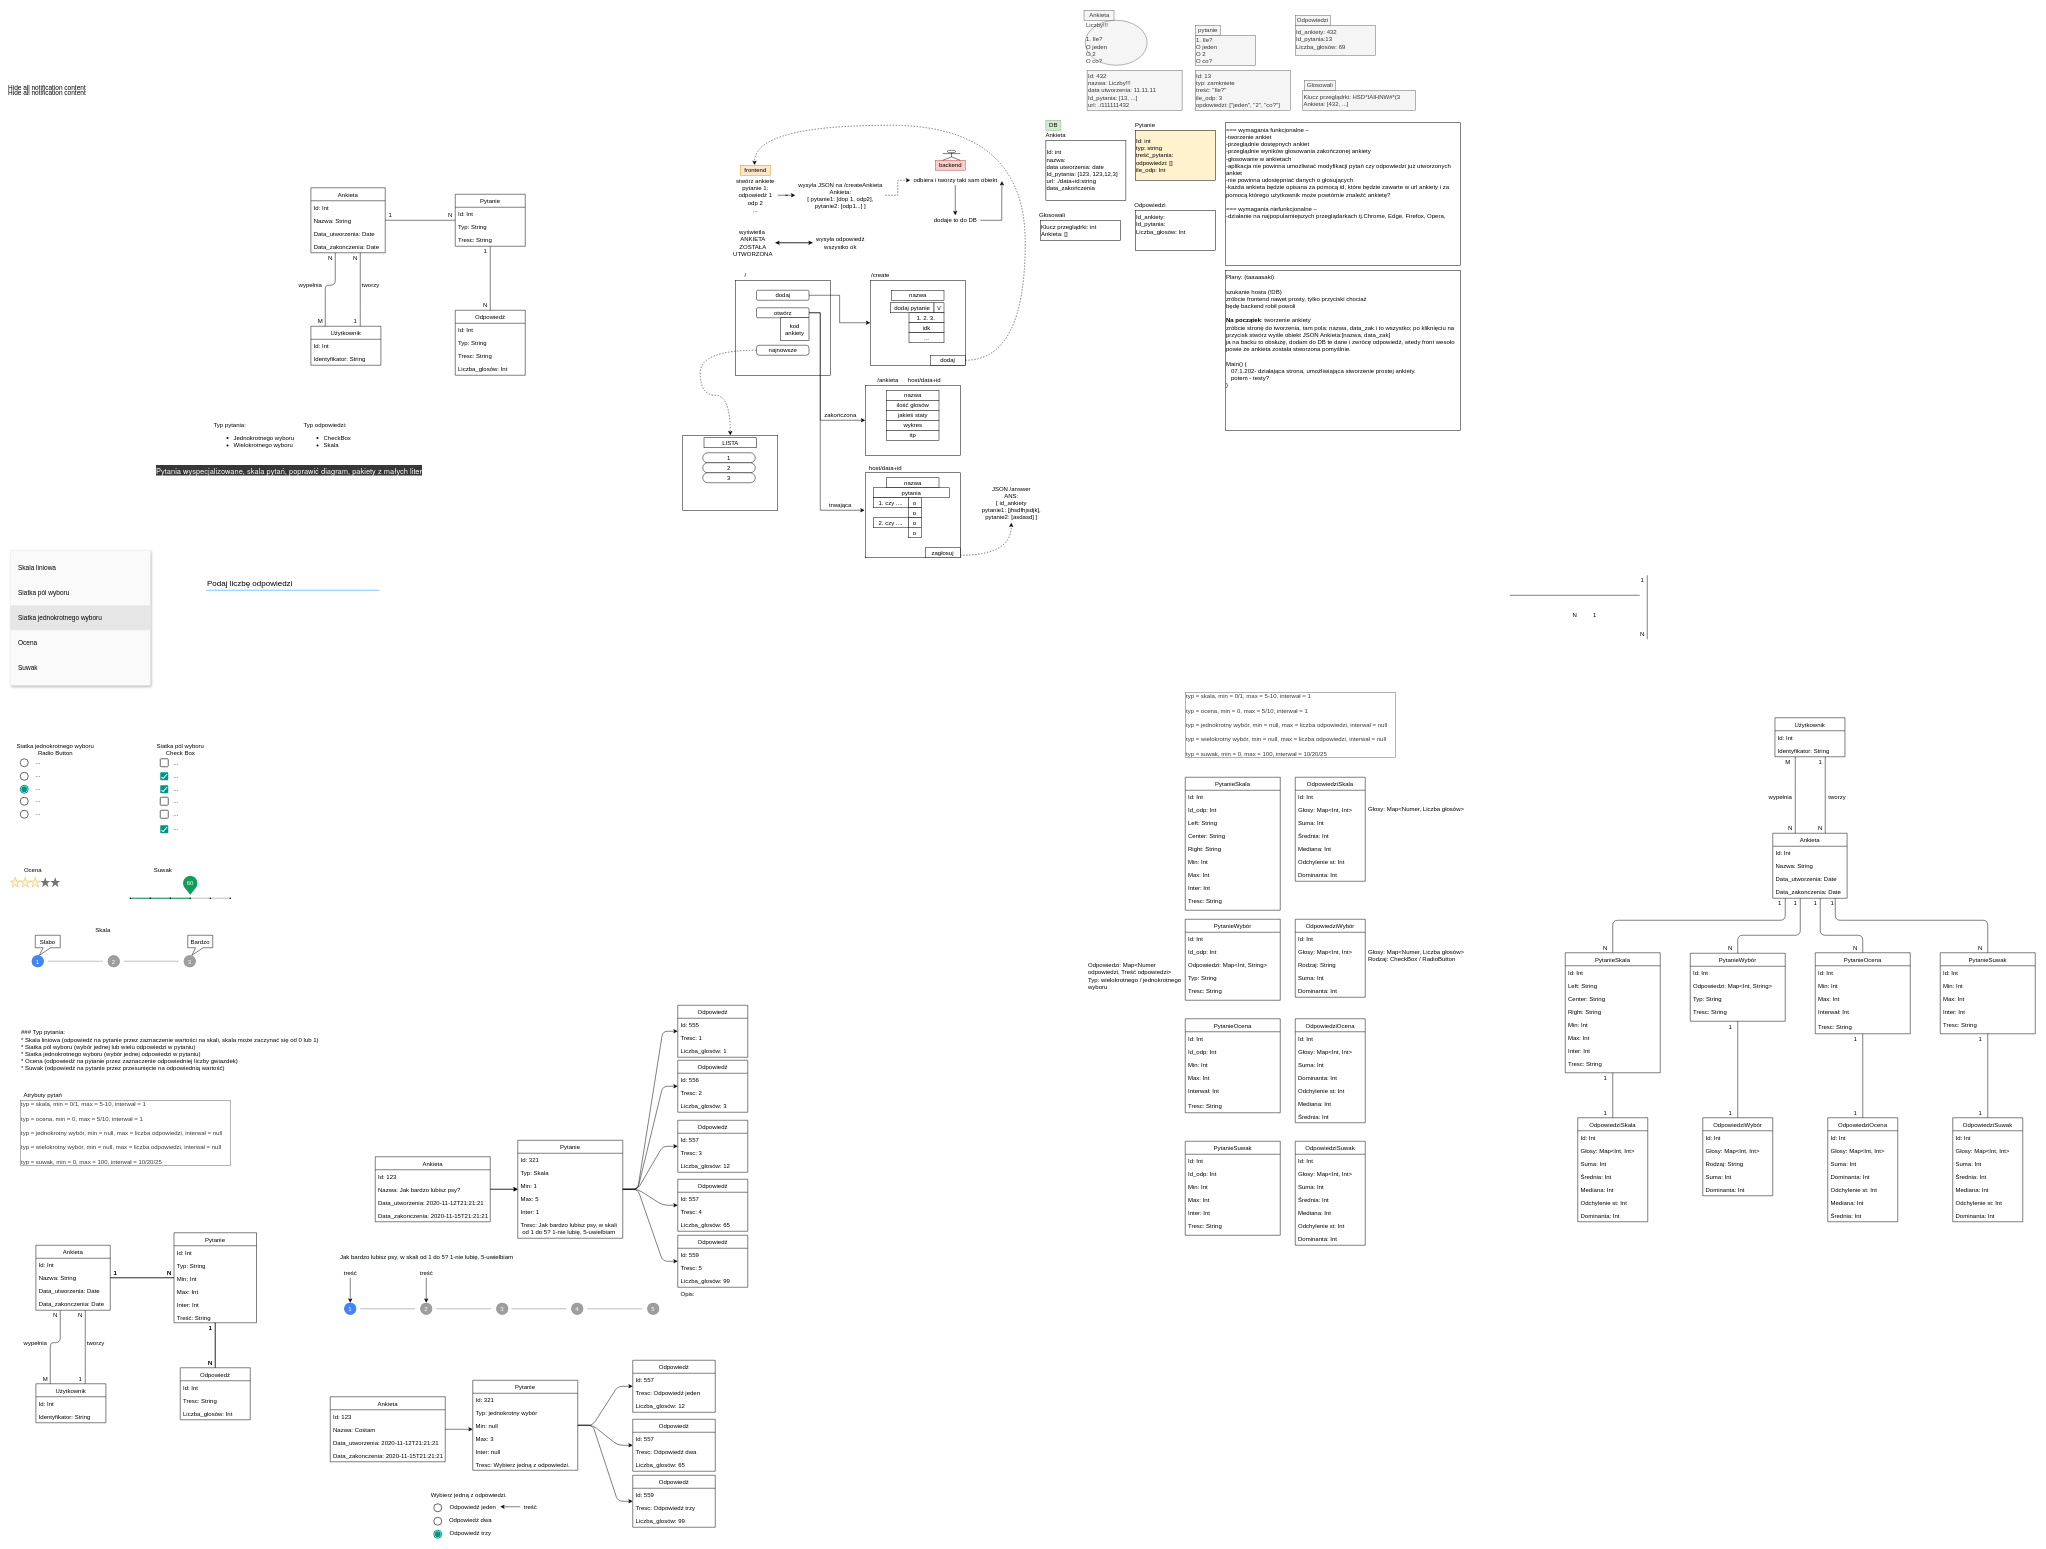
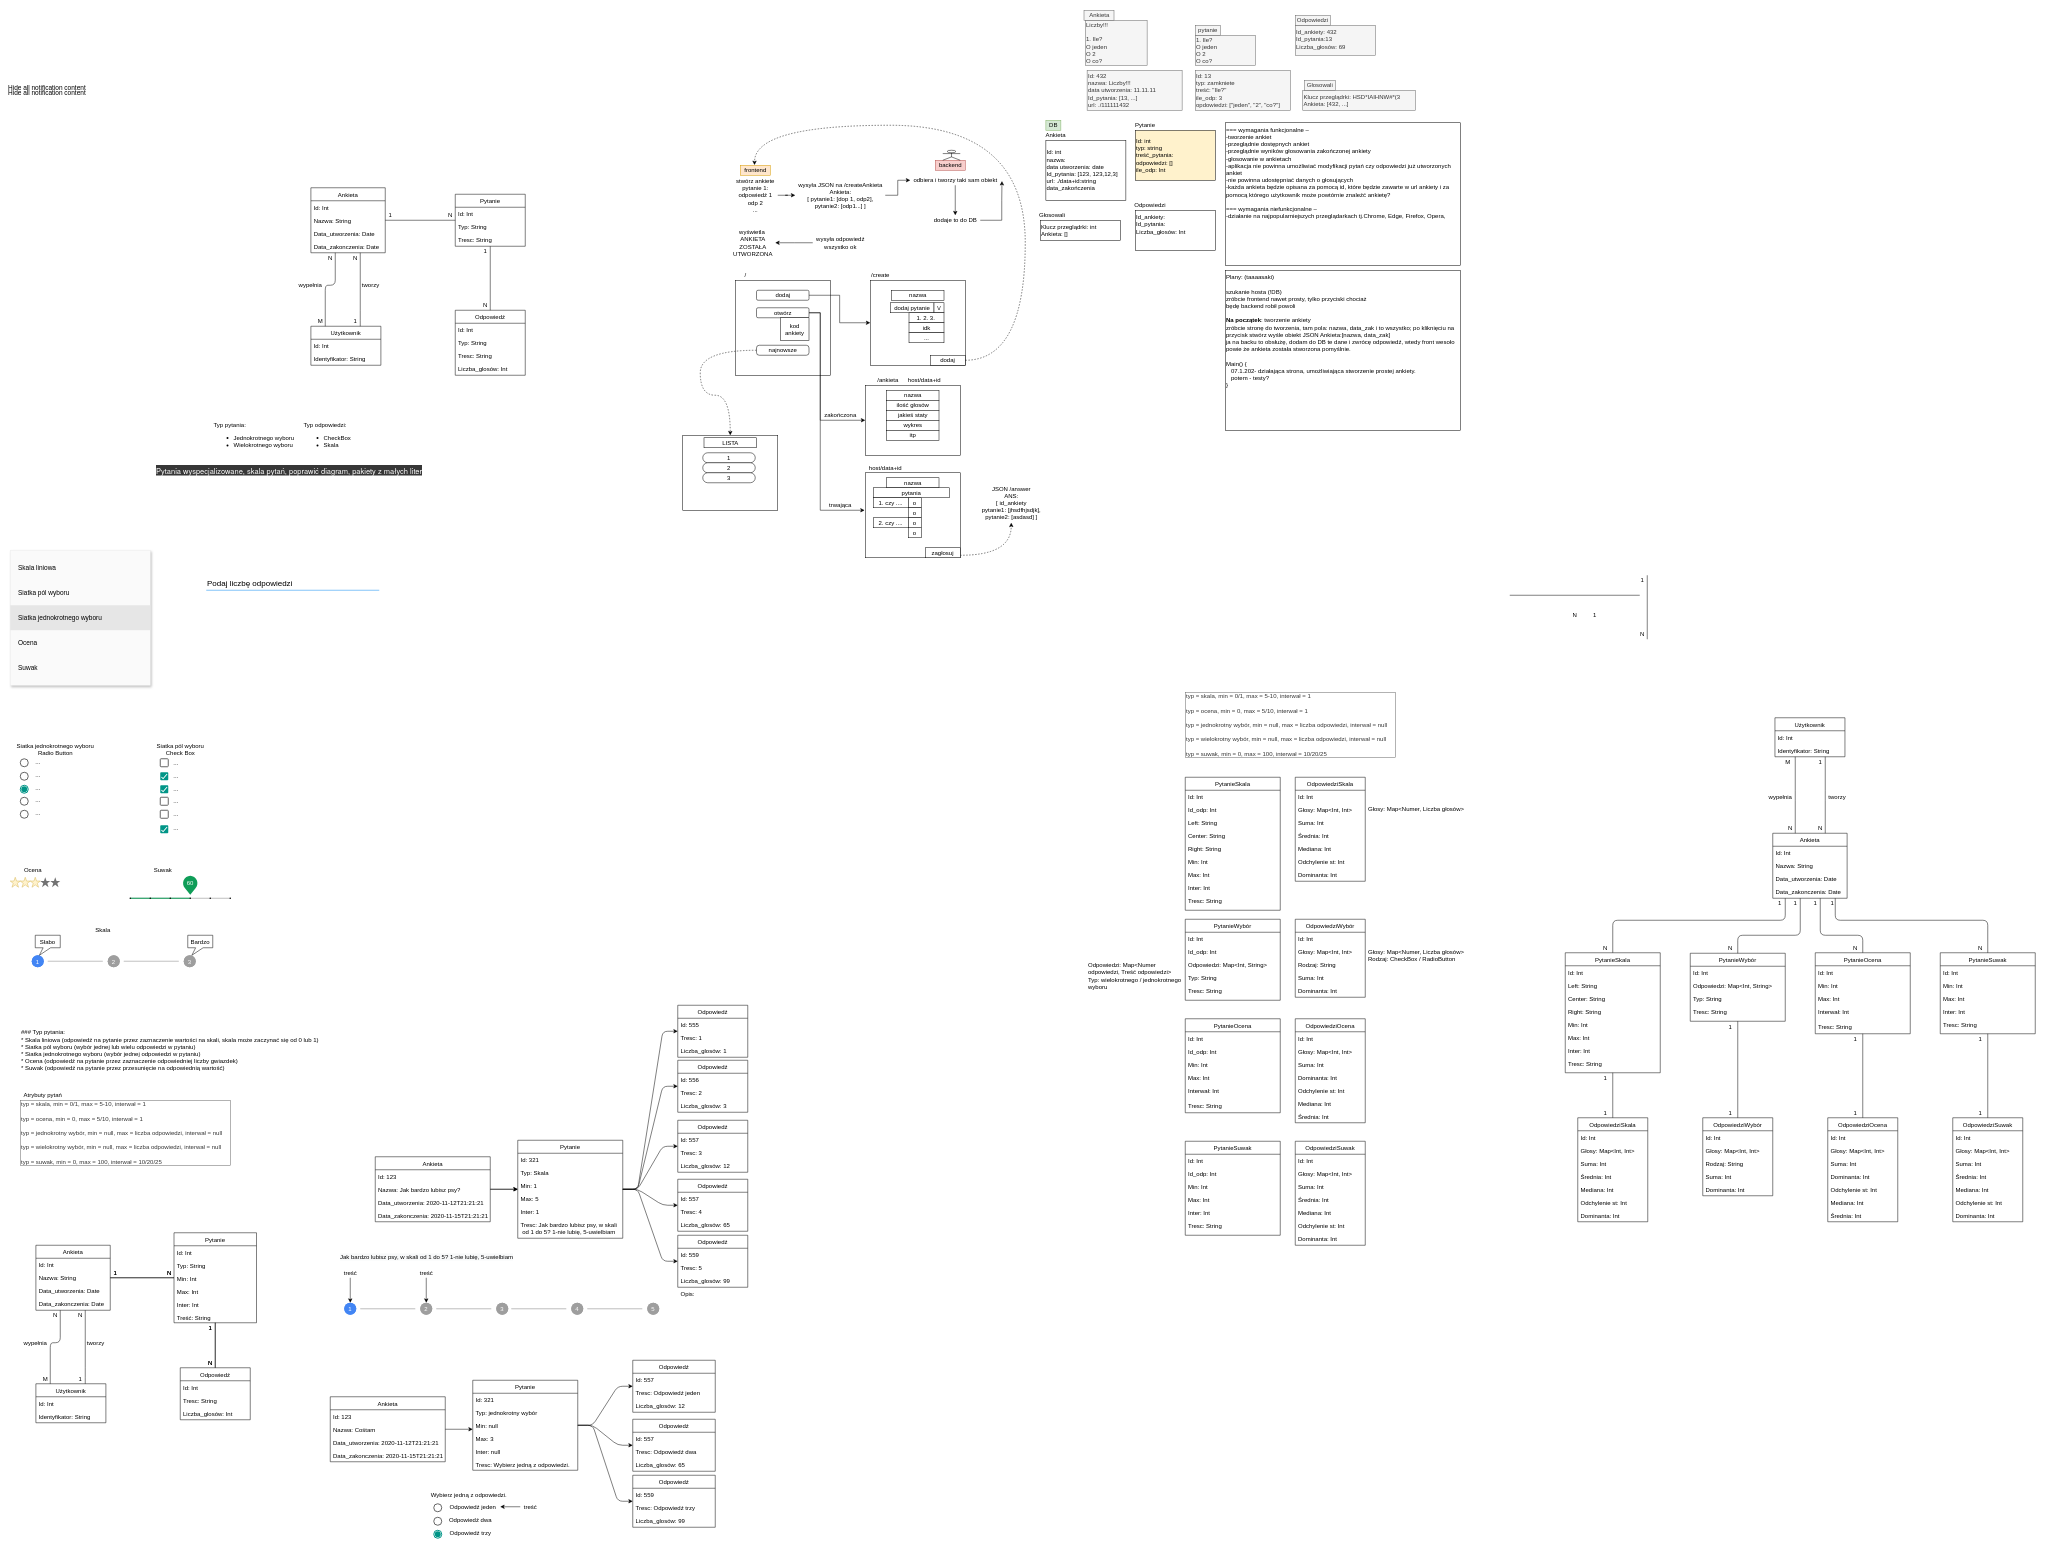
node "Liczby!!! 1. Ile? O jeden O 2 O co?": shape ellipse -> rectangle
edge "wysyła JSON na /createAnkieta Ankieta: [ pytanie1: [dop 1, odp2], pytanie2: [odp1...] ]" -> "odbiera i tworzy taki sam obiekt": style dashed -> solid
edge "wyświetla ANKIETA ZOSTAŁA UTWORZONA" -> "wysyła odpowiedź wszystko ok": removed
